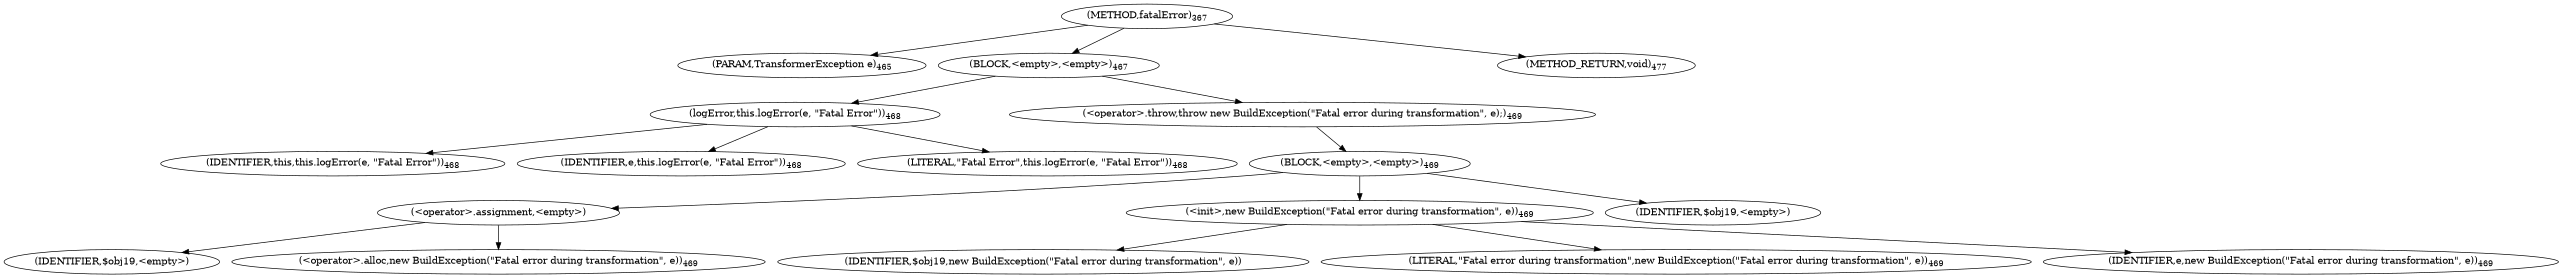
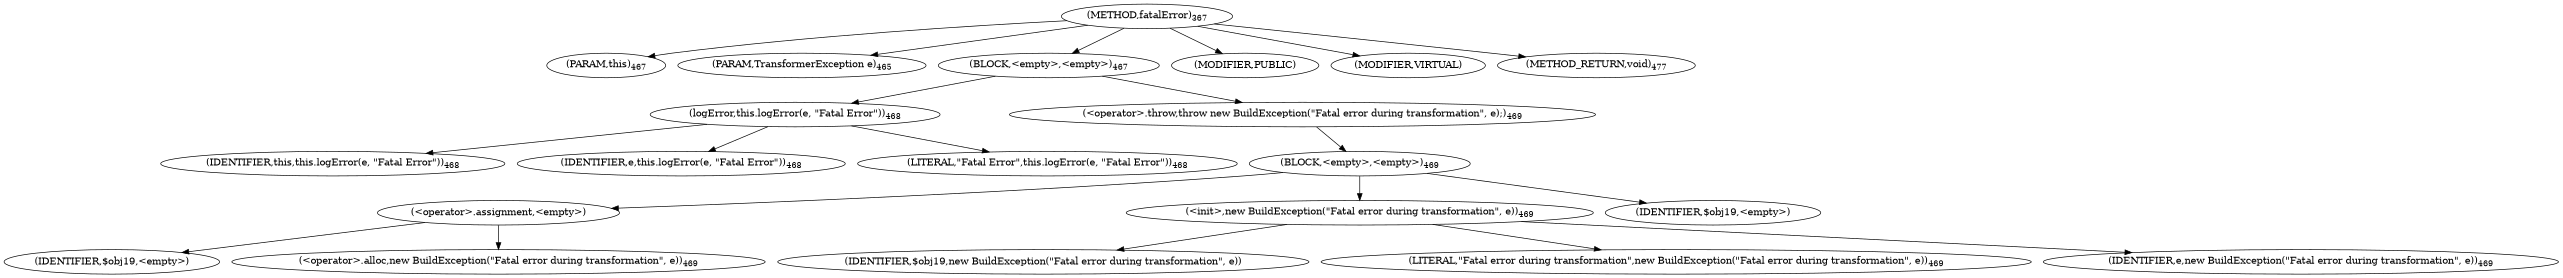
node "(PARAM,this)": added
node "(MODIFIER,PUBLIC)": added
node "(MODIFIER,VIRTUAL)": added
